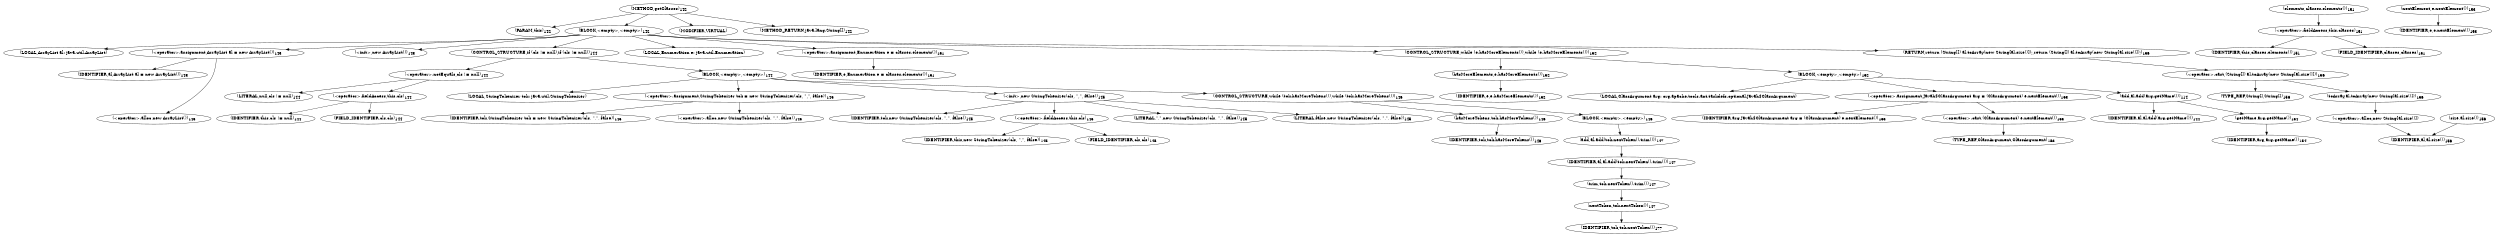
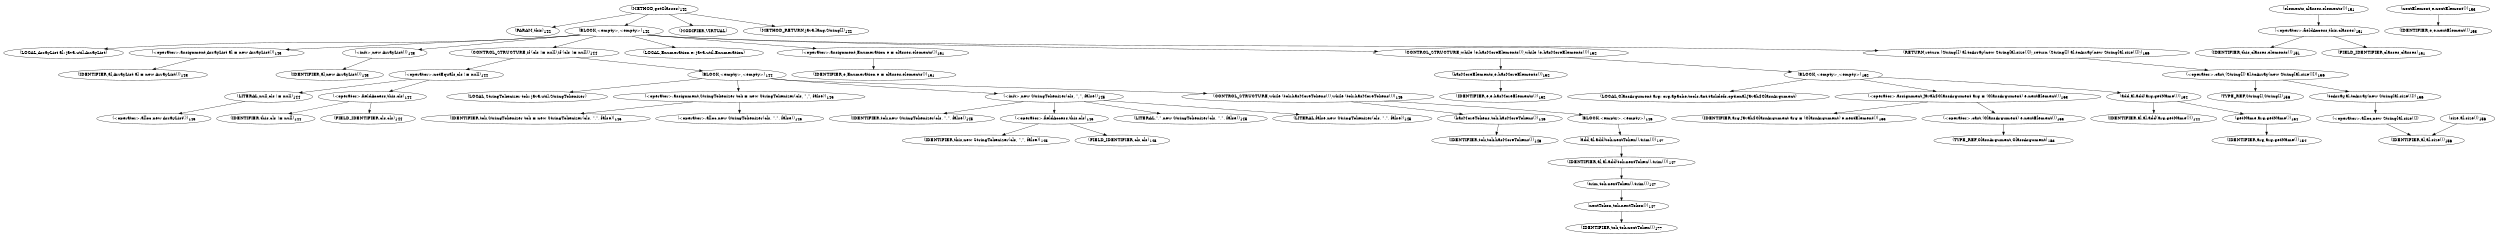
node "(IDENTIFIER,al,new ArrayList())": added
edge "(<operator>.assignment,ArrayList al = new ArrayList())" -> "(<operator>.alloc,new ArrayList())": now "(LITERAL,null,cls != null)" -> "(<operator>.alloc,new ArrayList())"
node "(add,al.add(arg.getName()))": text "114" -> "154"
